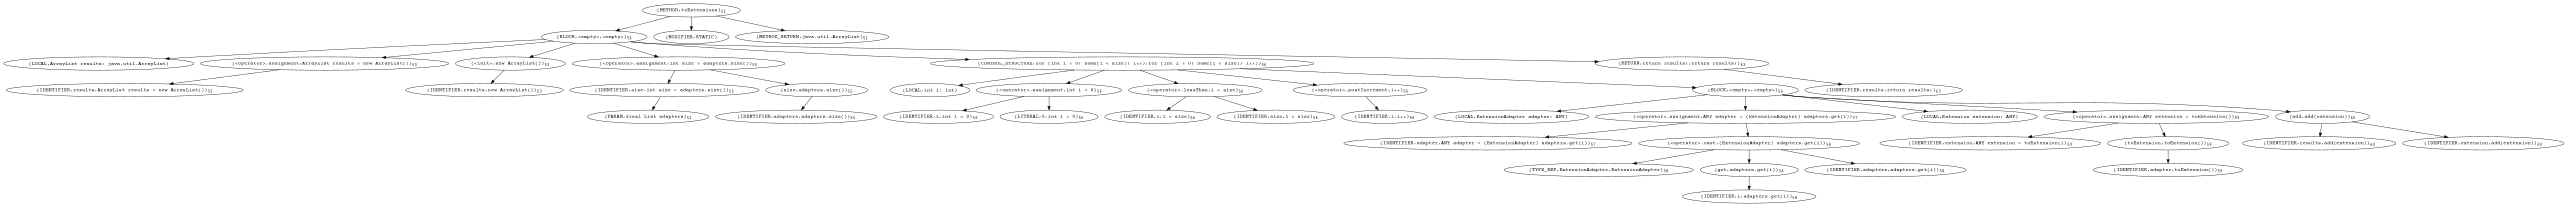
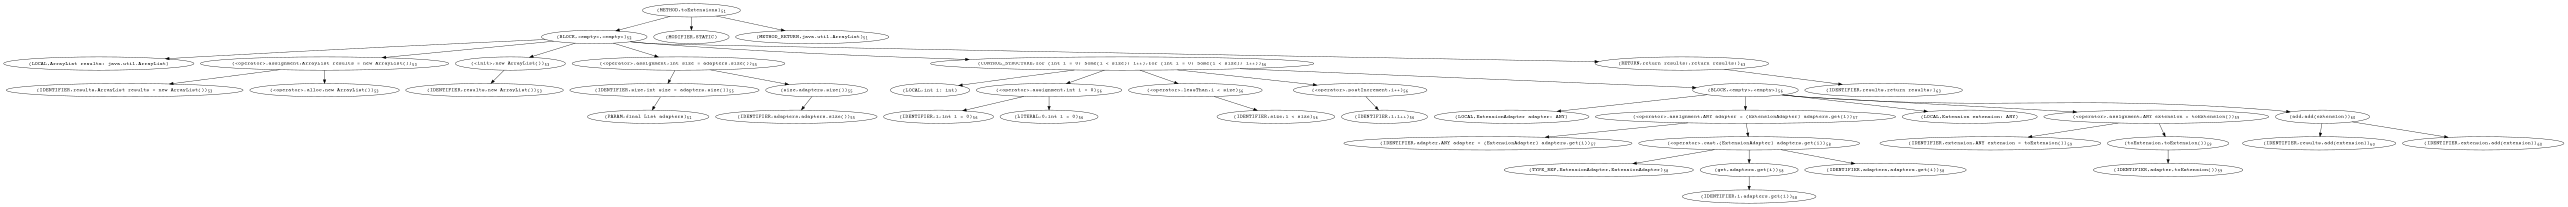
node "(<operator>.alloc,new ArrayList())": added
node "(IDENTIFIER,i,i < size)": removed
